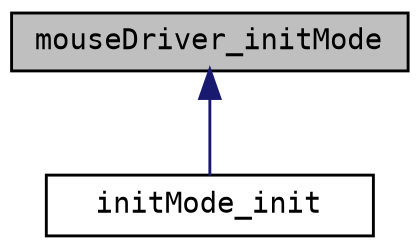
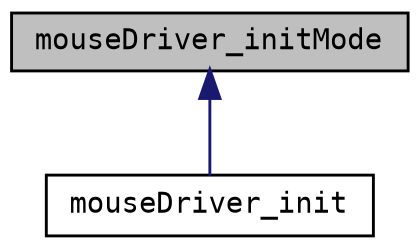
node "initMode_init": label "initMode_init" -> "mouseDriver_init"
